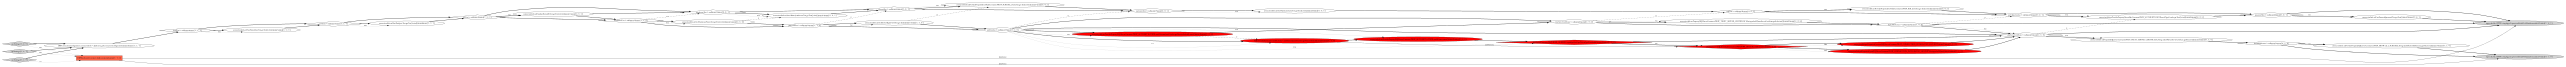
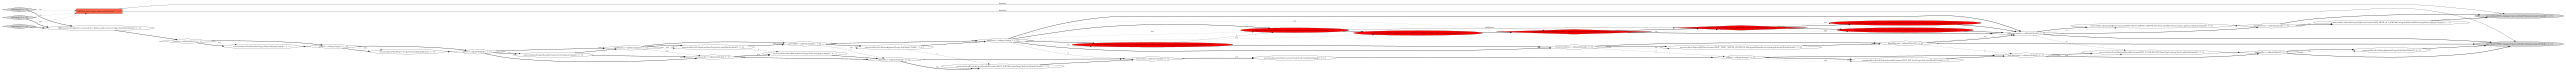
edge "trustServerCertificate != null@@@31@@@['1', '1', '0']" -> "showAllSchemas != null@@@34@@@['0', '1', '0']": added
